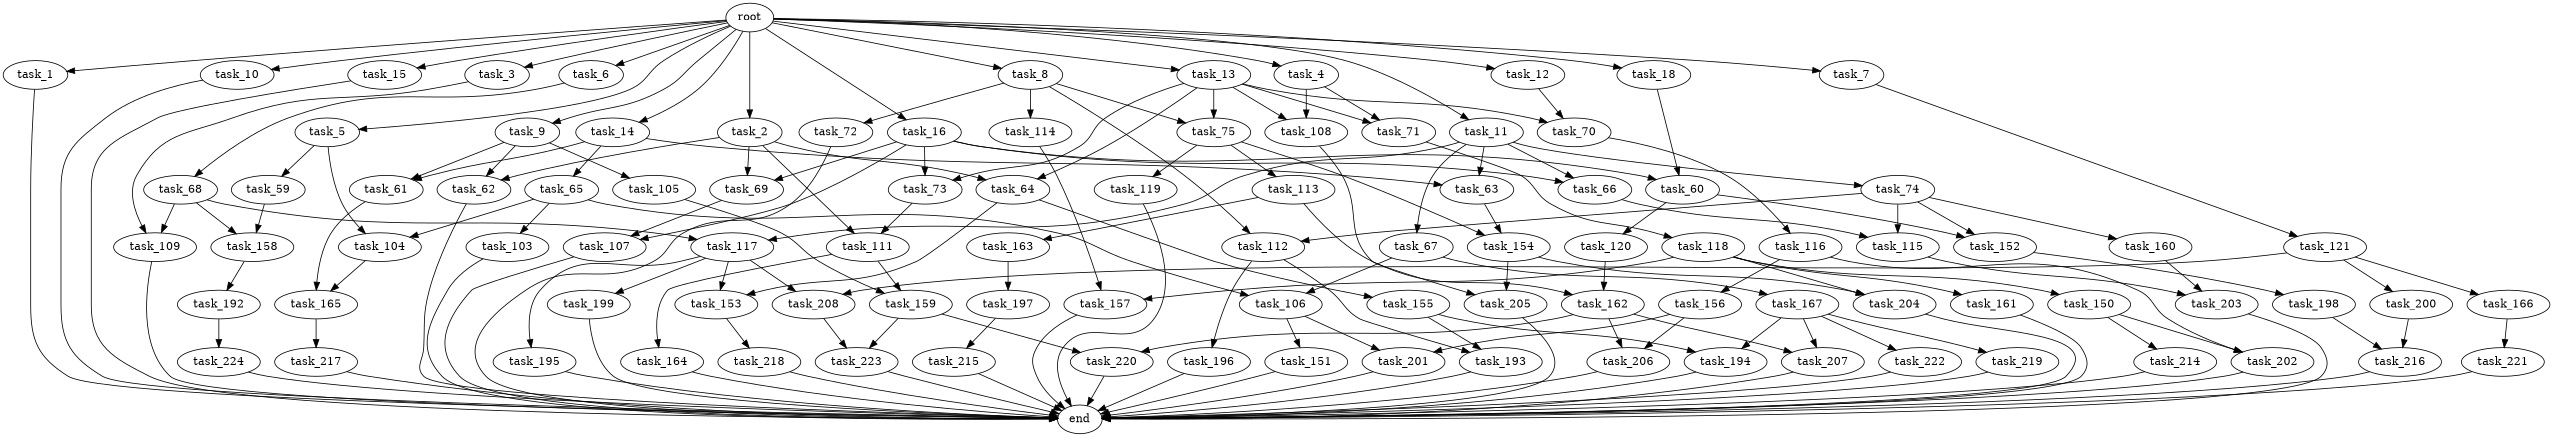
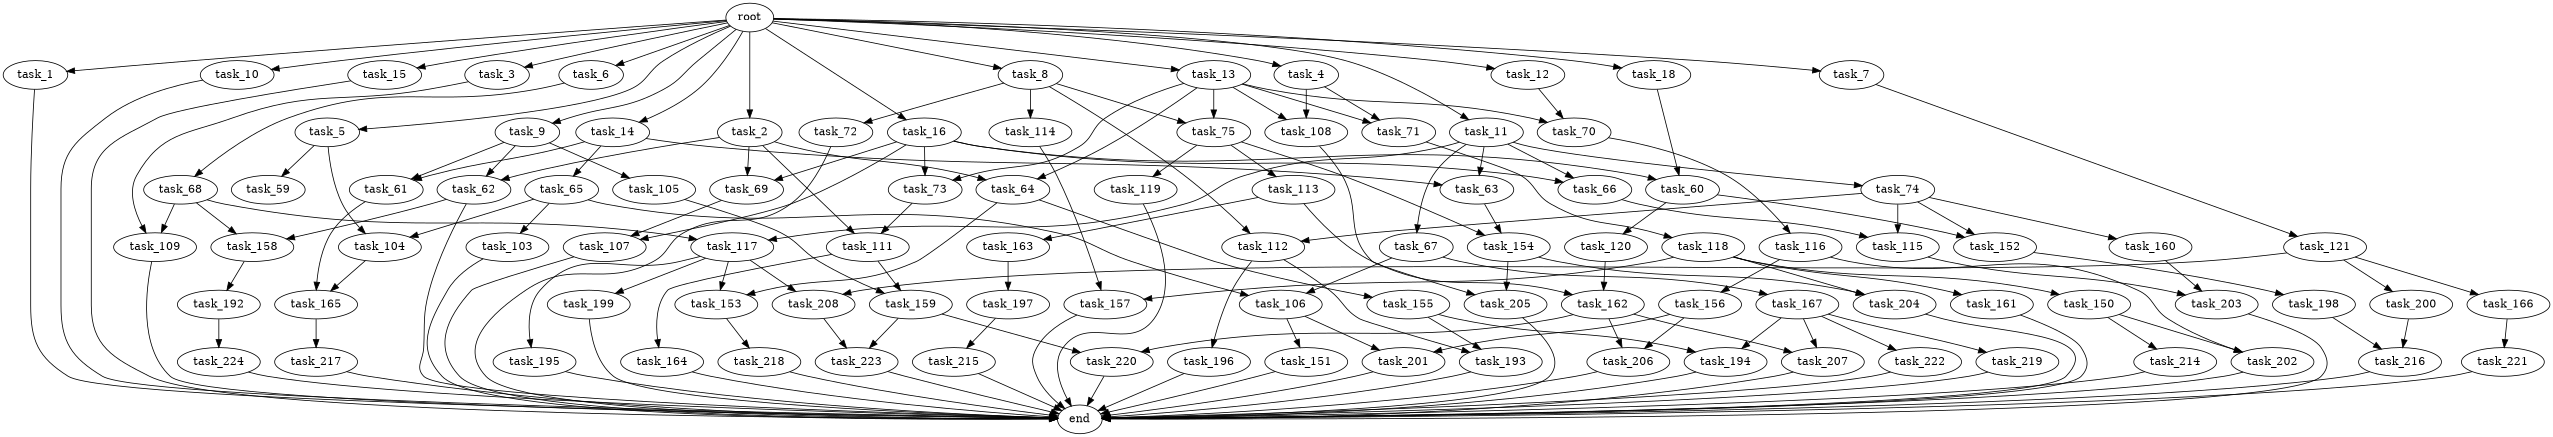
edge "task_59" -> "task_158": now "task_62" -> "task_158"
